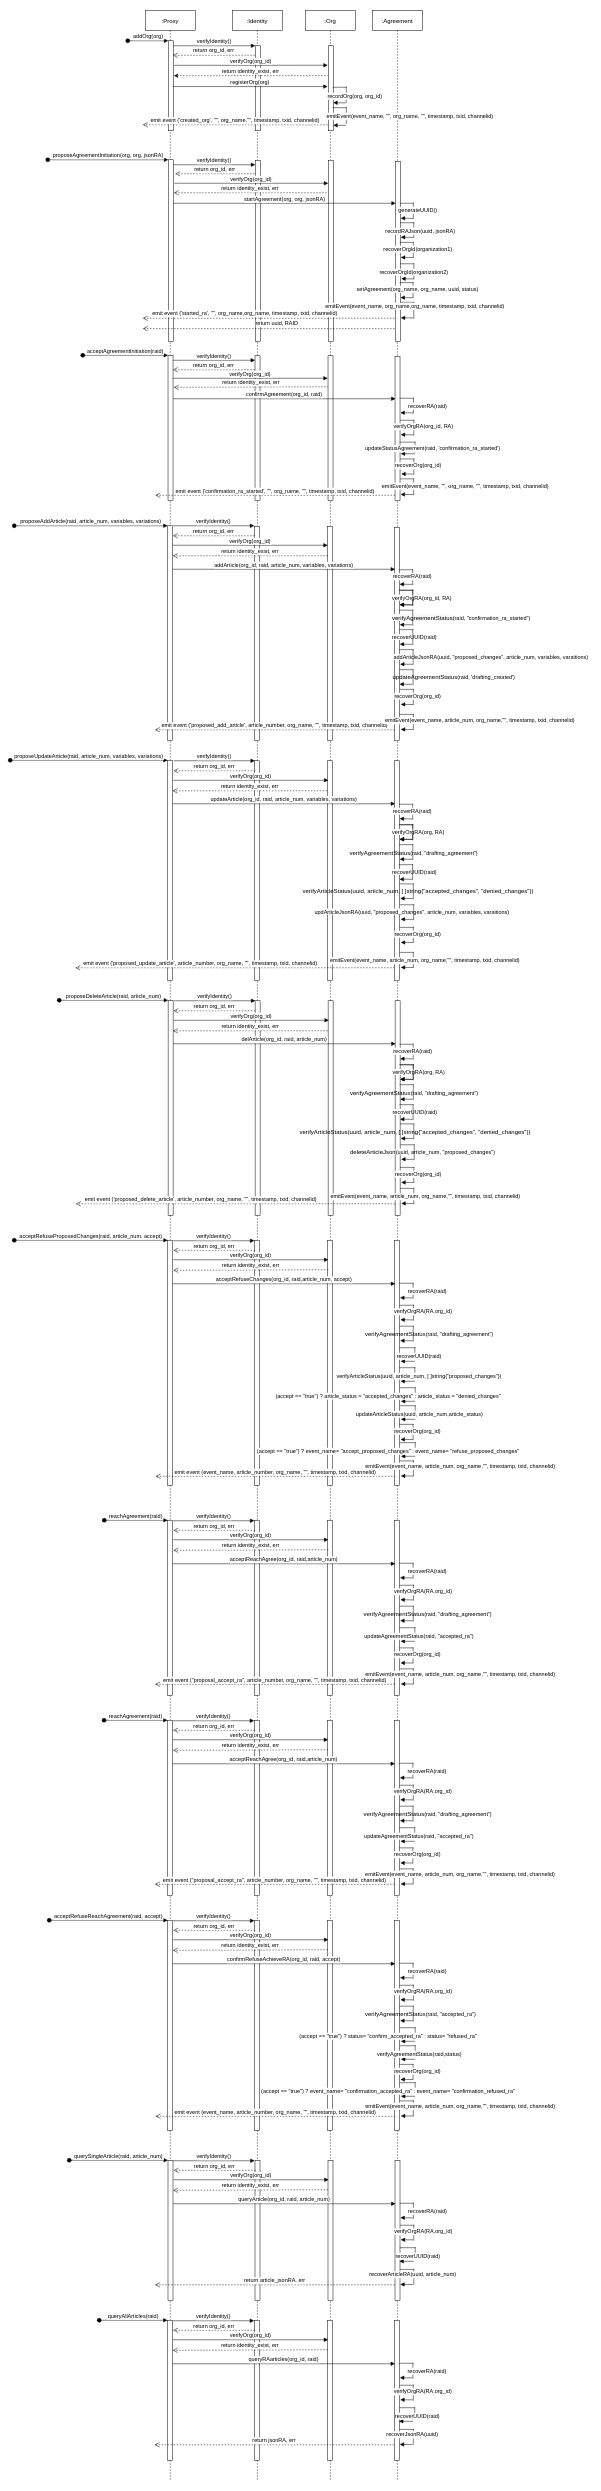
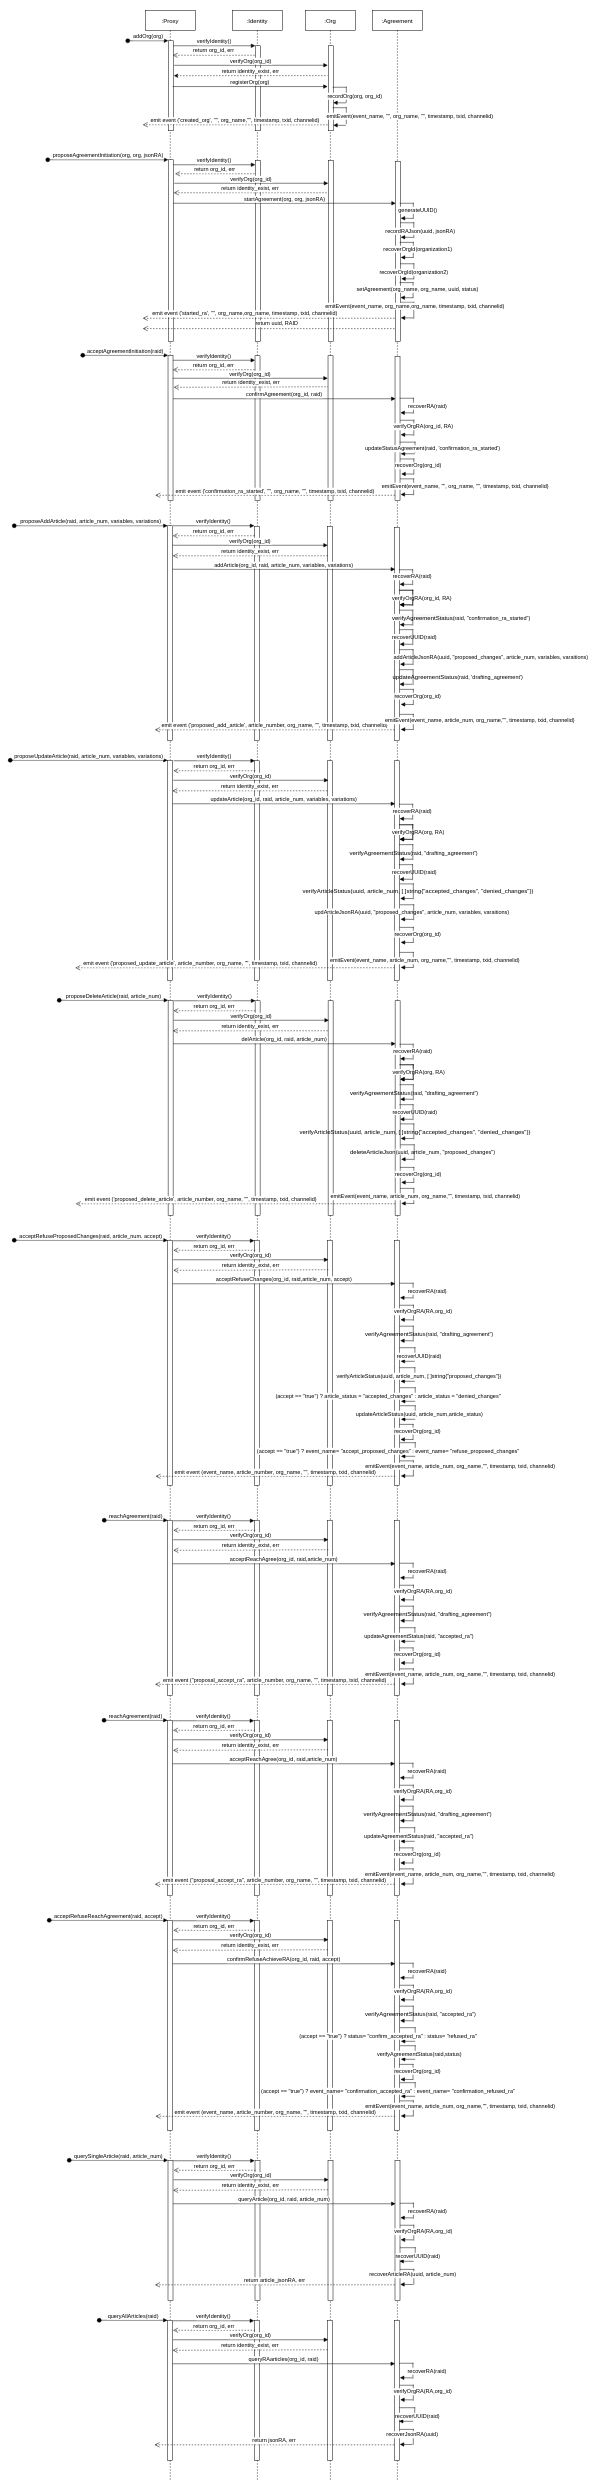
node "updateAgreementStatus(raid, 'drafting_created')": label "updateAgreementStatus(raid, 'drafting_created')" -> "updateAgreementStatus(raid, 'drafting_agreement')"
